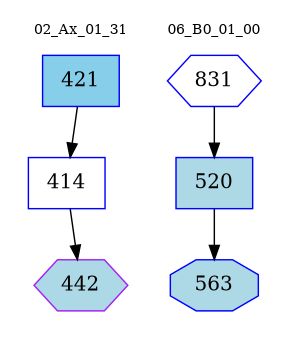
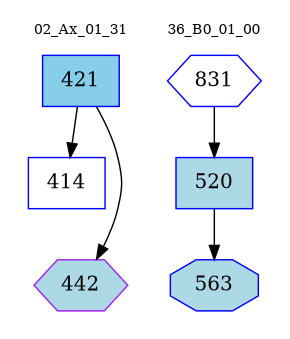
cluster "06_B0_01_00": label "06_B0_01_00" -> "36_B0_01_00"
edge "414" -> "442": now "421" -> "442"
